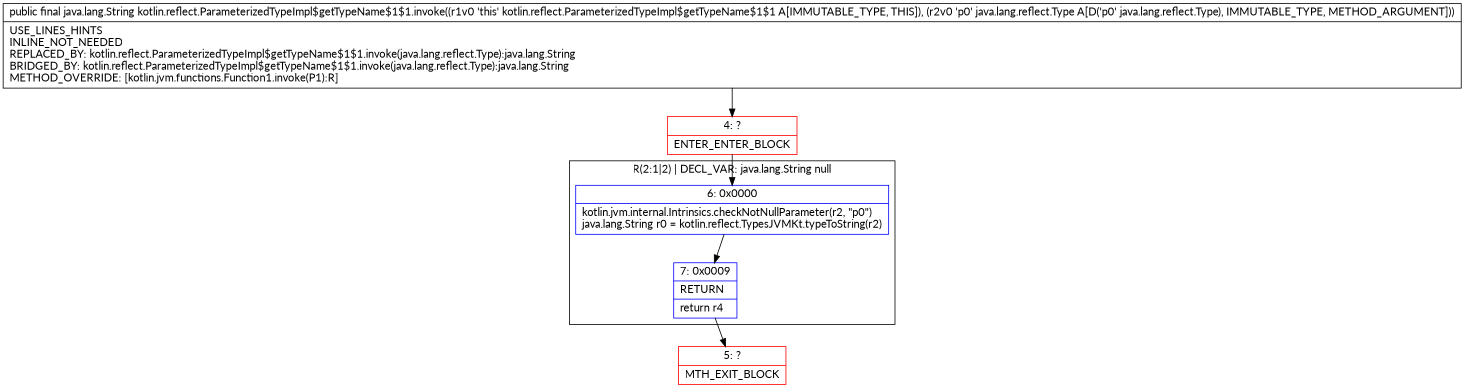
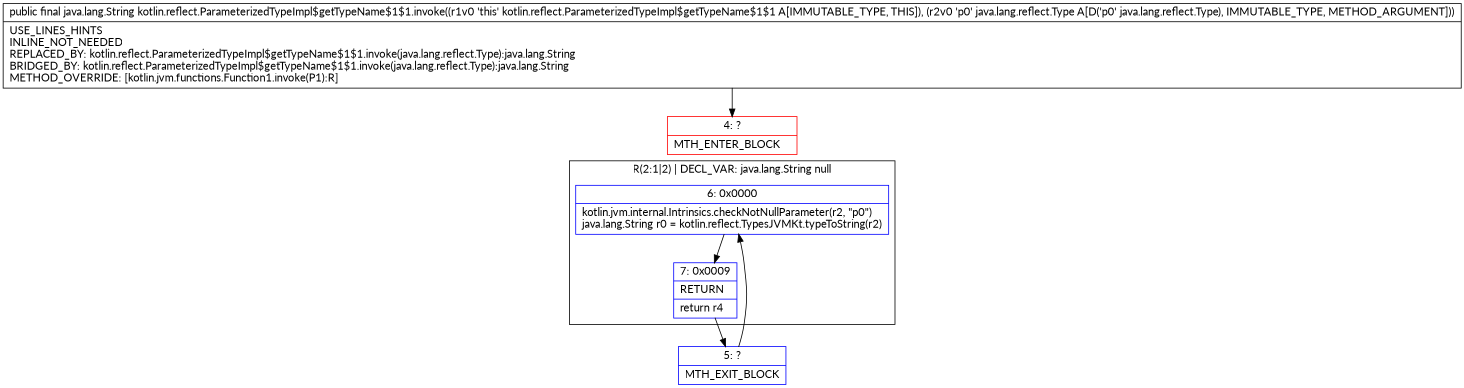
node "4: ?": text "ENTER_ENTER_BLOCK" -> "MTH_ENTER_BLOCK"
edge "4: ?" -> "6: 0x0000": now "5: ?" -> "6: 0x0000"
node "5: ?": color red -> blue
